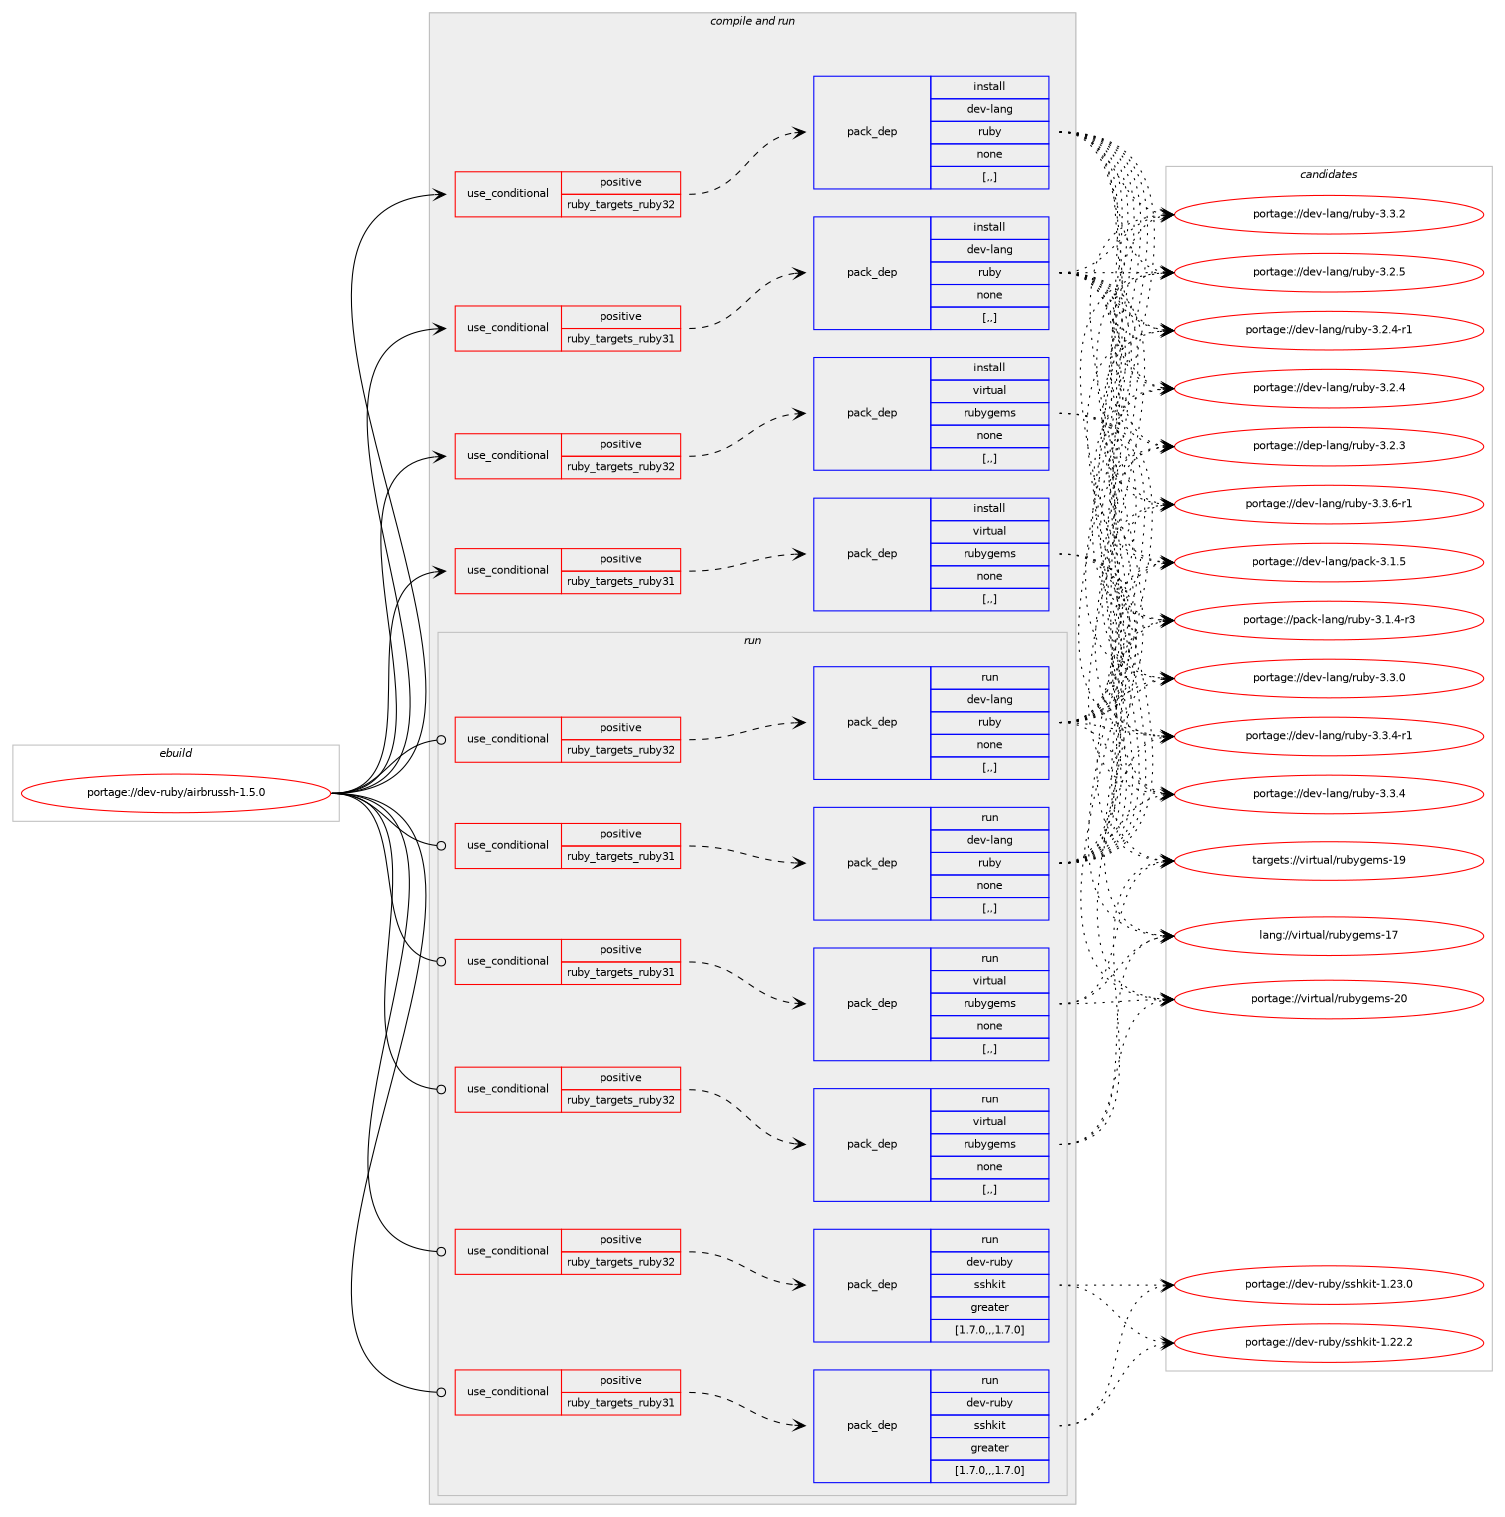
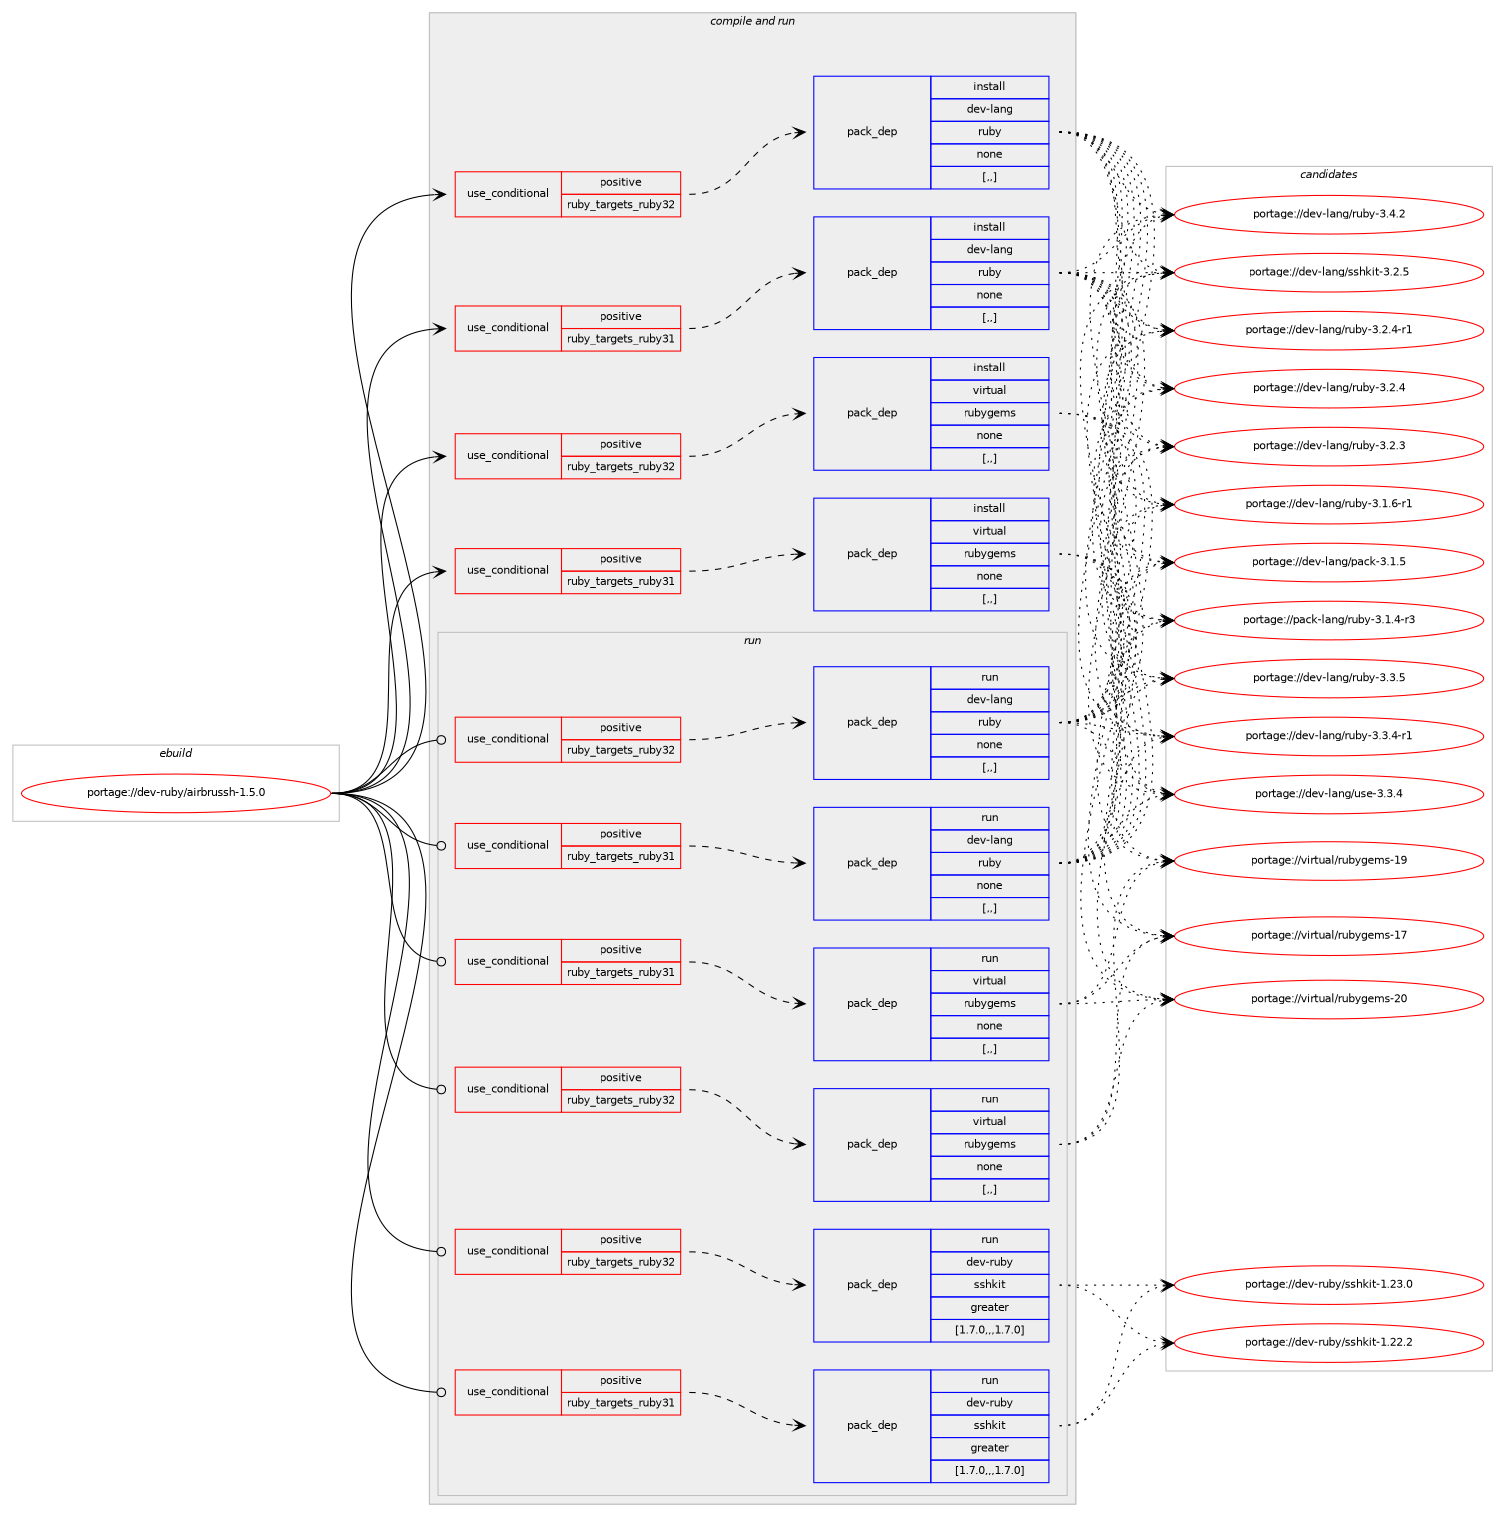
node "portage://dev-lang/ruby-3.3.2": label "portage://dev-lang/ruby-3.3.2" -> "portage://dev-lang/ruby-3.4.2"
node "portage://dev-lang/ruby-3.2.5": label "portage://dev-lang/ruby-3.2.5" -> "portage://dev-lang/sshkit-3.2.5"
node "portage://dep-lang/ruby-3.2.3": label "portage://dep-lang/ruby-3.2.3" -> "portage://dev-lang/ruby-3.2.3"
node "portage://dev-lang/ruby-3.3.6-r1": label "portage://dev-lang/ruby-3.3.6-r1" -> "portage://dev-lang/ruby-3.1.6-r1"
node "portage://dev-lang/ruby-3.3.0": label "portage://dev-lang/ruby-3.3.0" -> "portage://dev-lang/ruby-3.3.5"
node "portage://dev-lang/ruby-3.3.4": label "portage://dev-lang/ruby-3.3.4" -> "portage://dev-lang/use-3.3.4"
node "targets://virtual/rubygems-19": label "targets://virtual/rubygems-19" -> "portage://virtual/rubygems-19"
node "lang://virtual/rubygems-17": label "lang://virtual/rubygems-17" -> "portage://virtual/rubygems-17"
